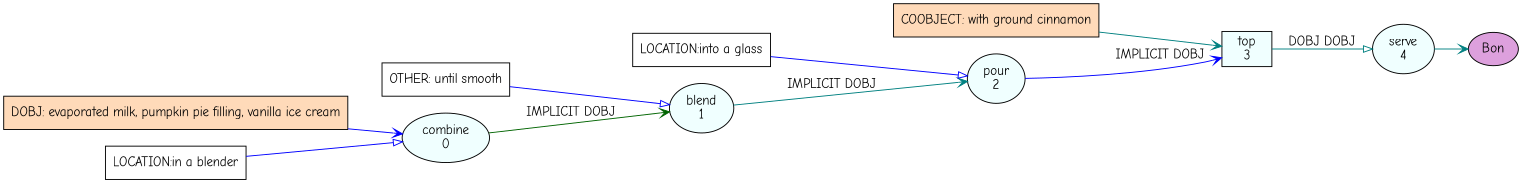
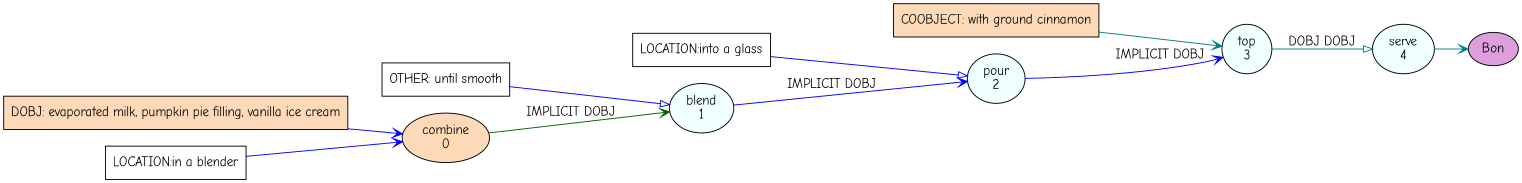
node "top 3": shape box -> ellipse
edge "blend 1" -> "pour 2": color teal -> blue
node "combine 0": fillcolor azure -> peachpuff
edge "LOCATION:in a blender" -> "combine 0": arrowhead onormal -> vee
